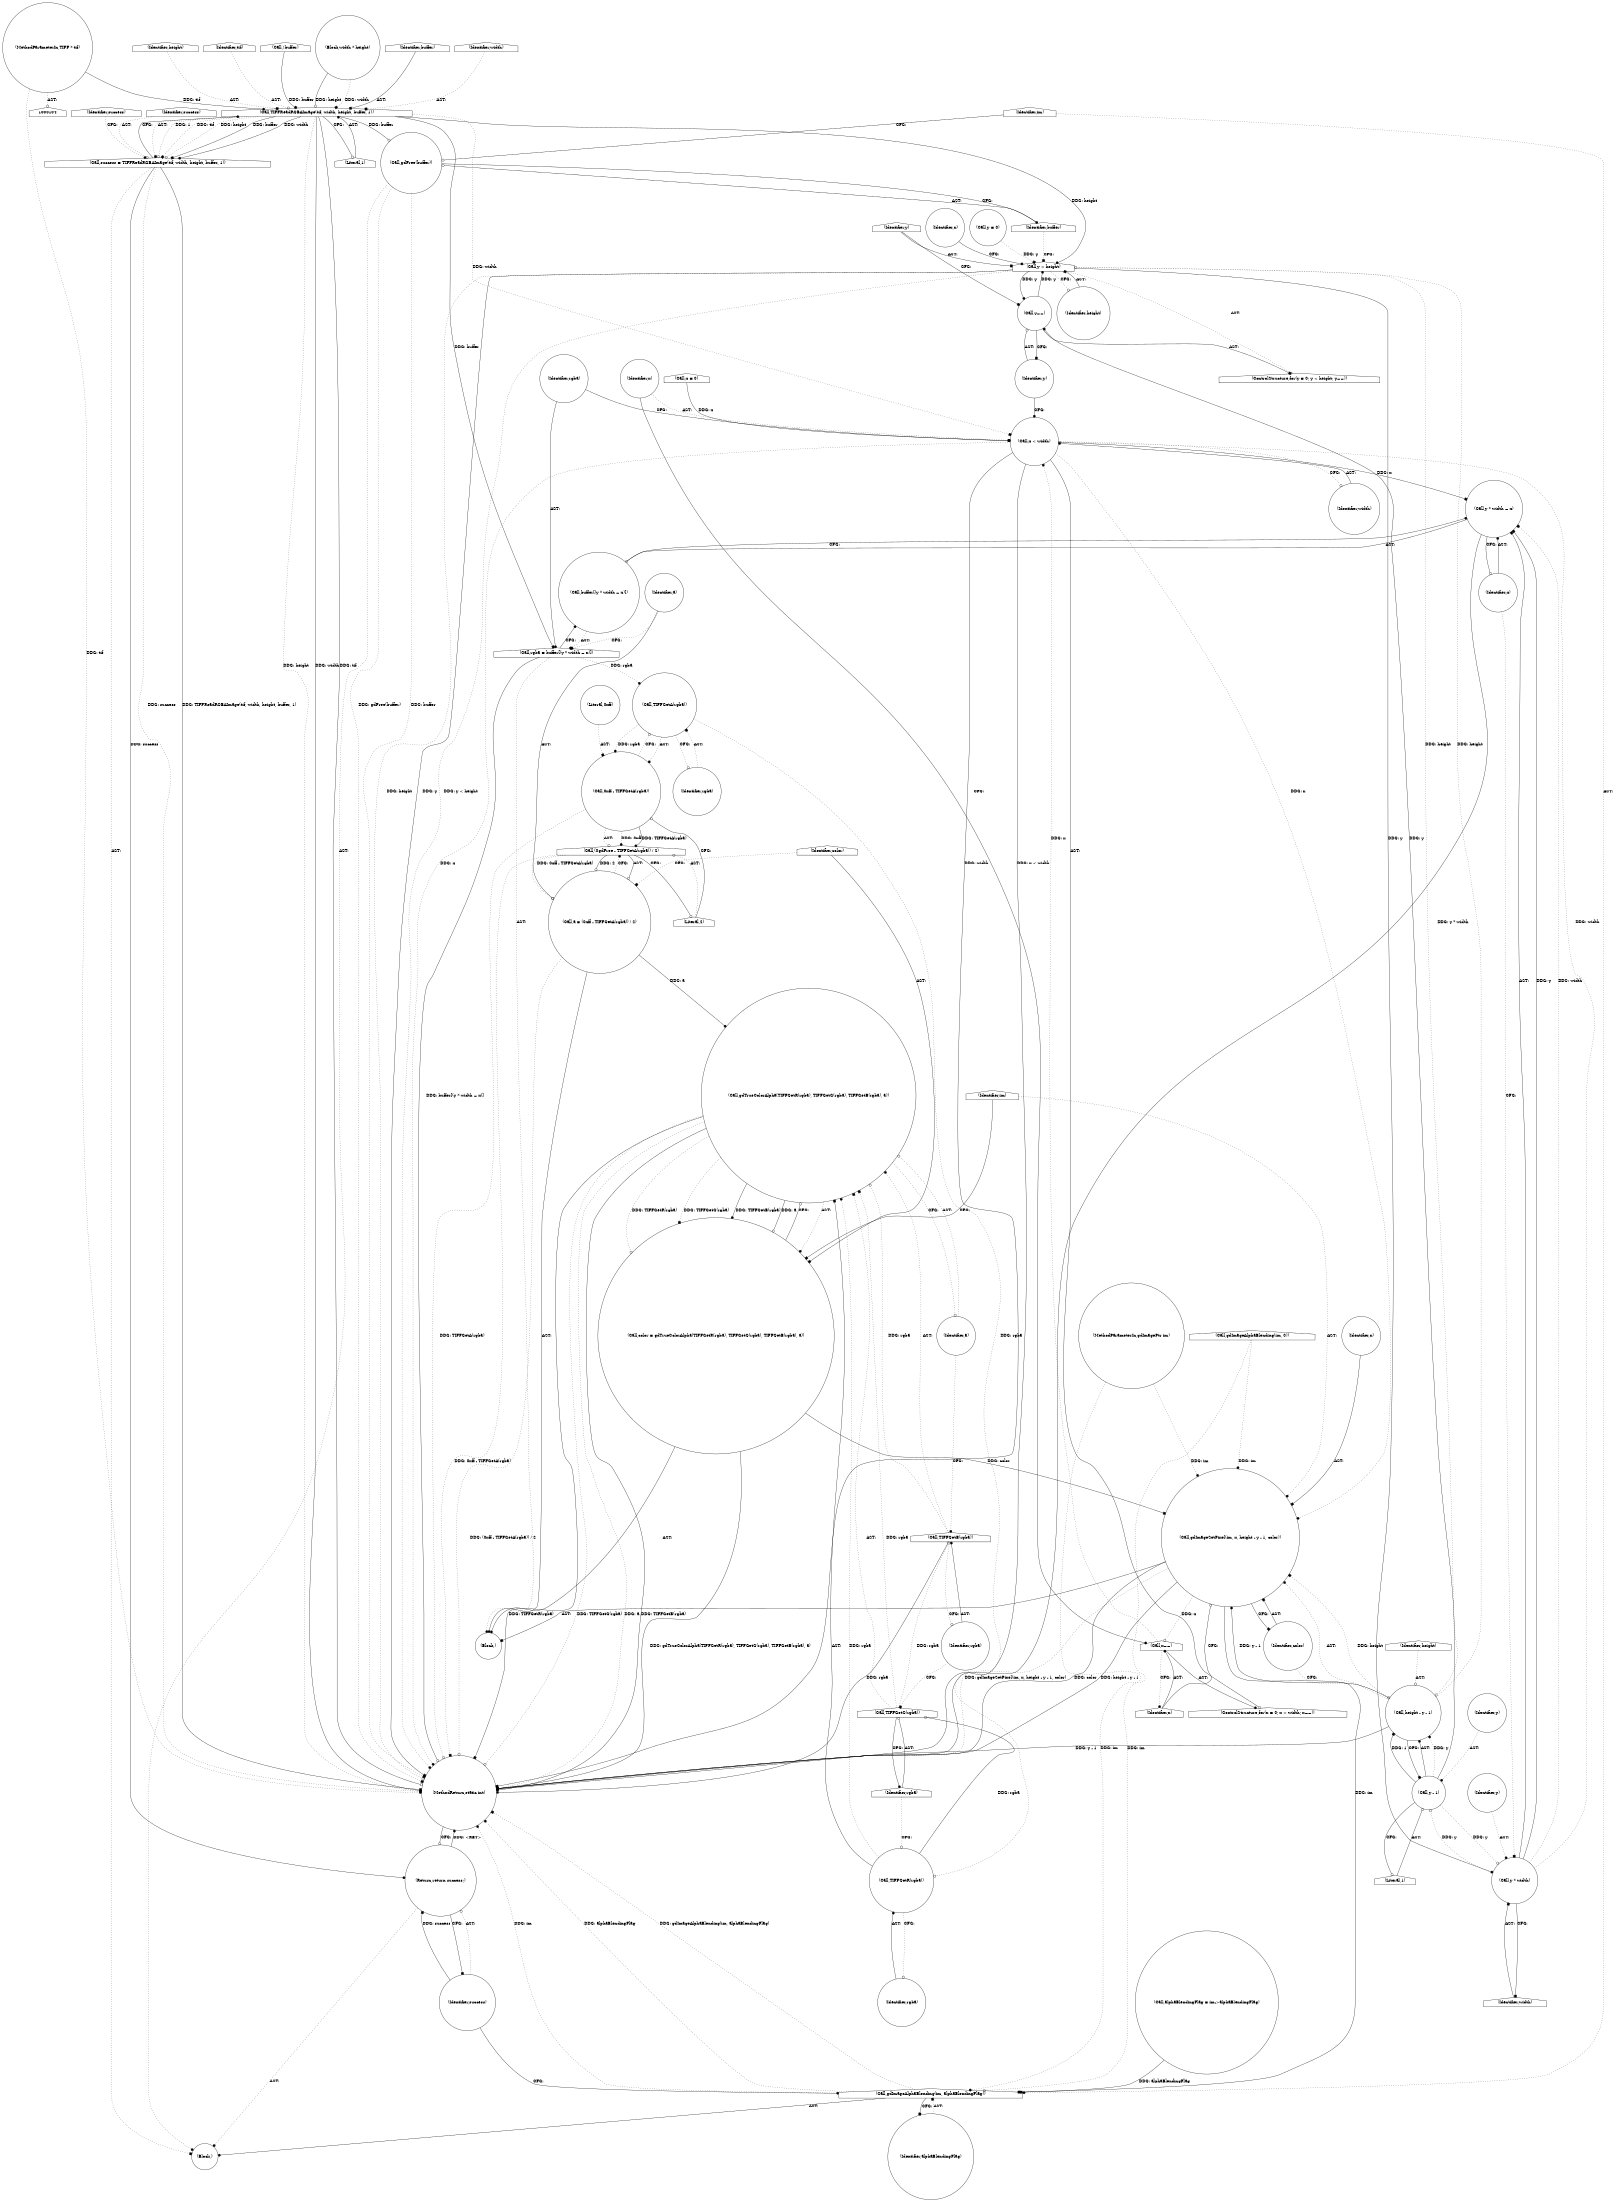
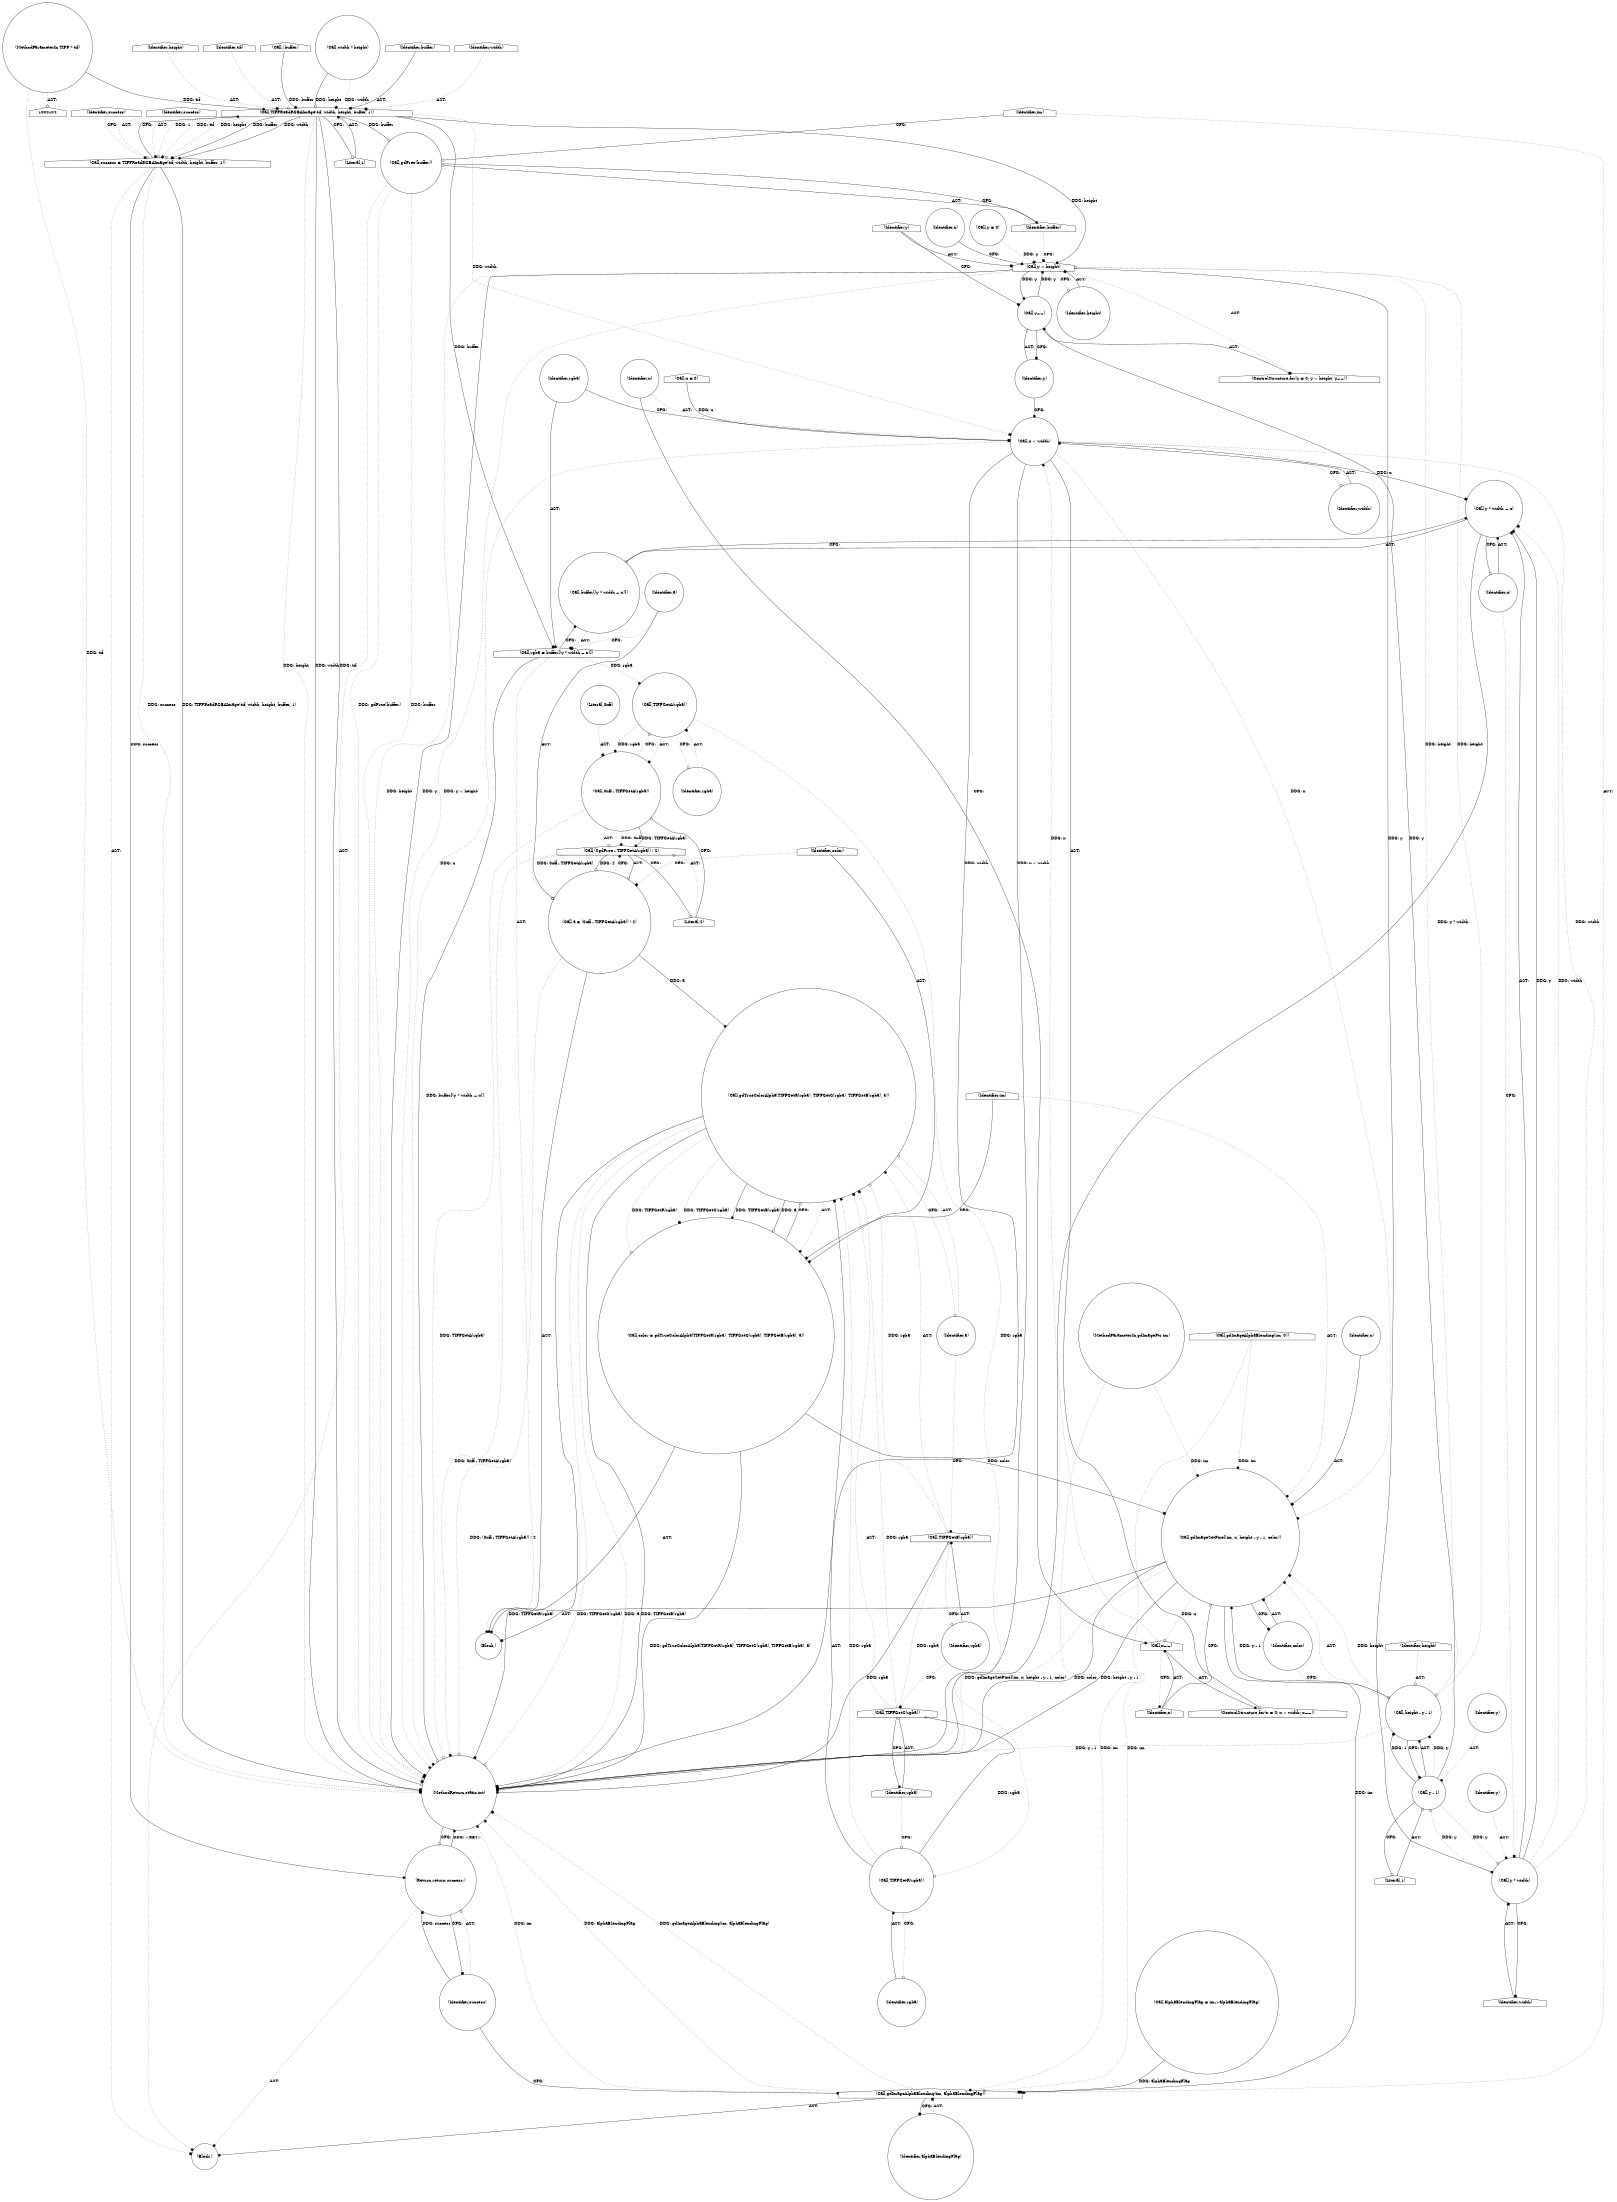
node "(Block,width * height)": label "(Block,width * height)" -> "(Call,width * height)"
edge "(Call,height - y - 1)" -> "(MethodReturn,static int)": style solid -> dotted
